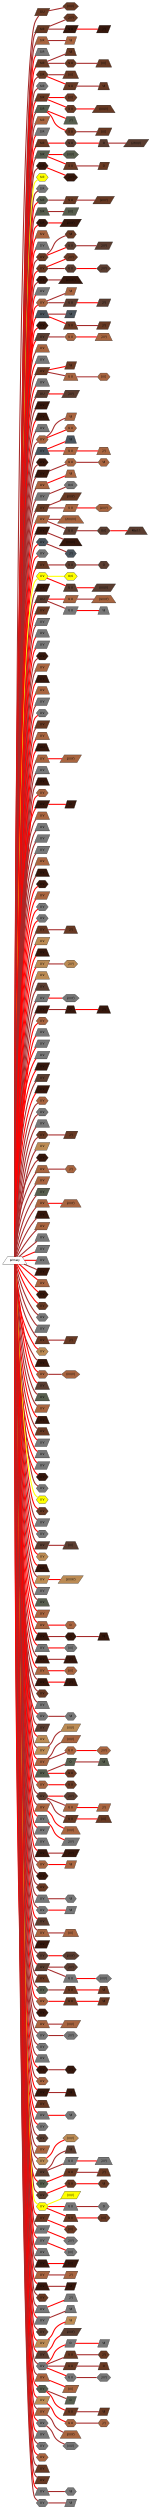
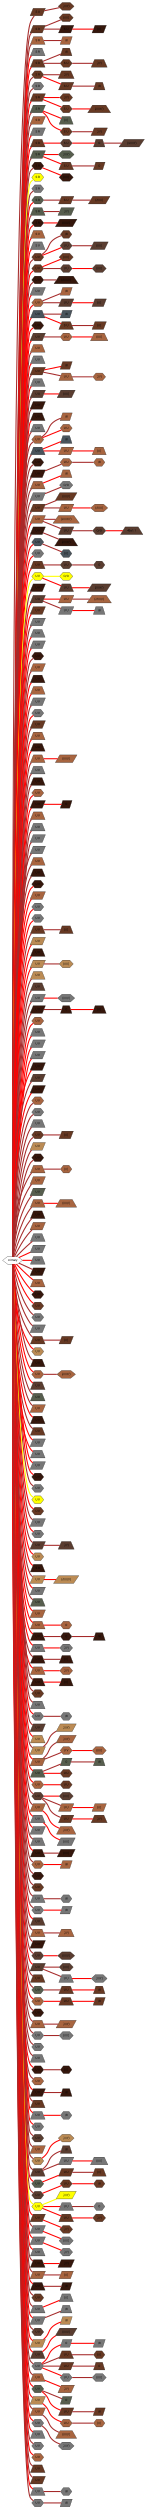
node "primary": shape trapezium -> hexagon
